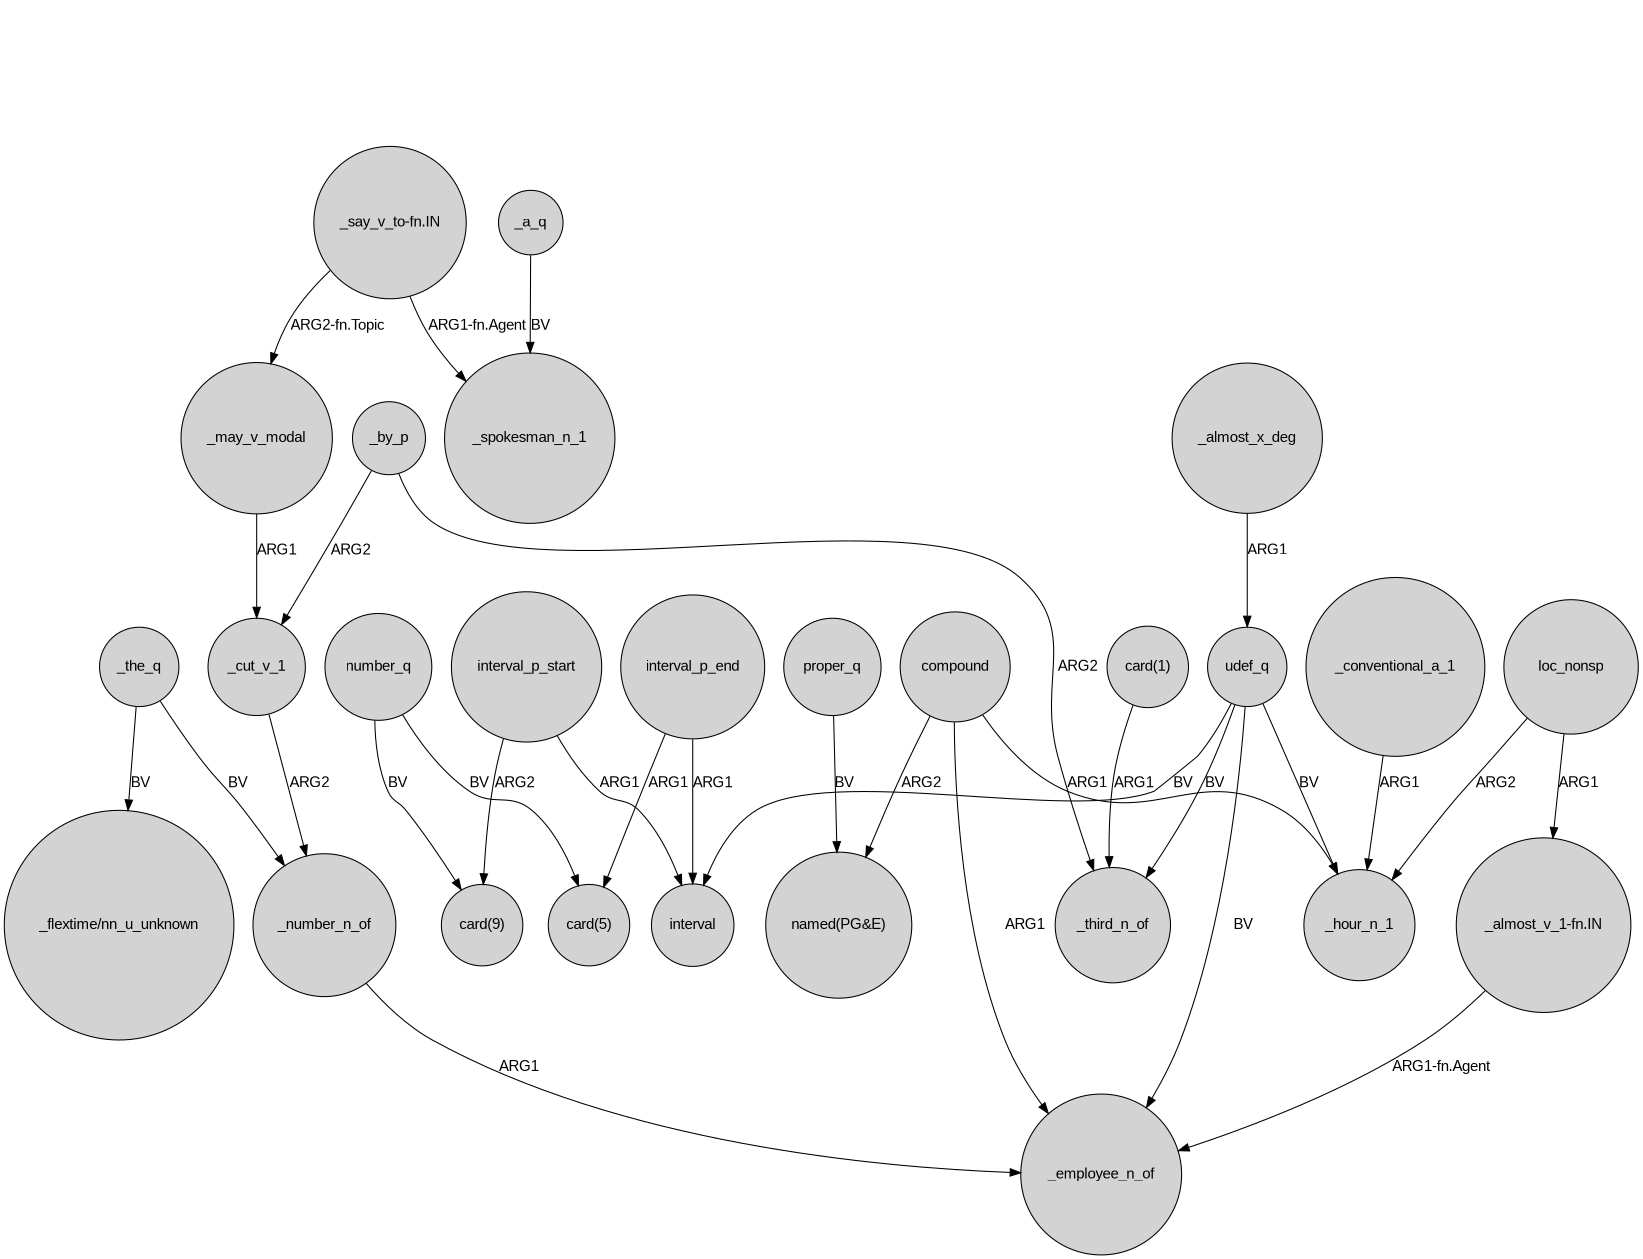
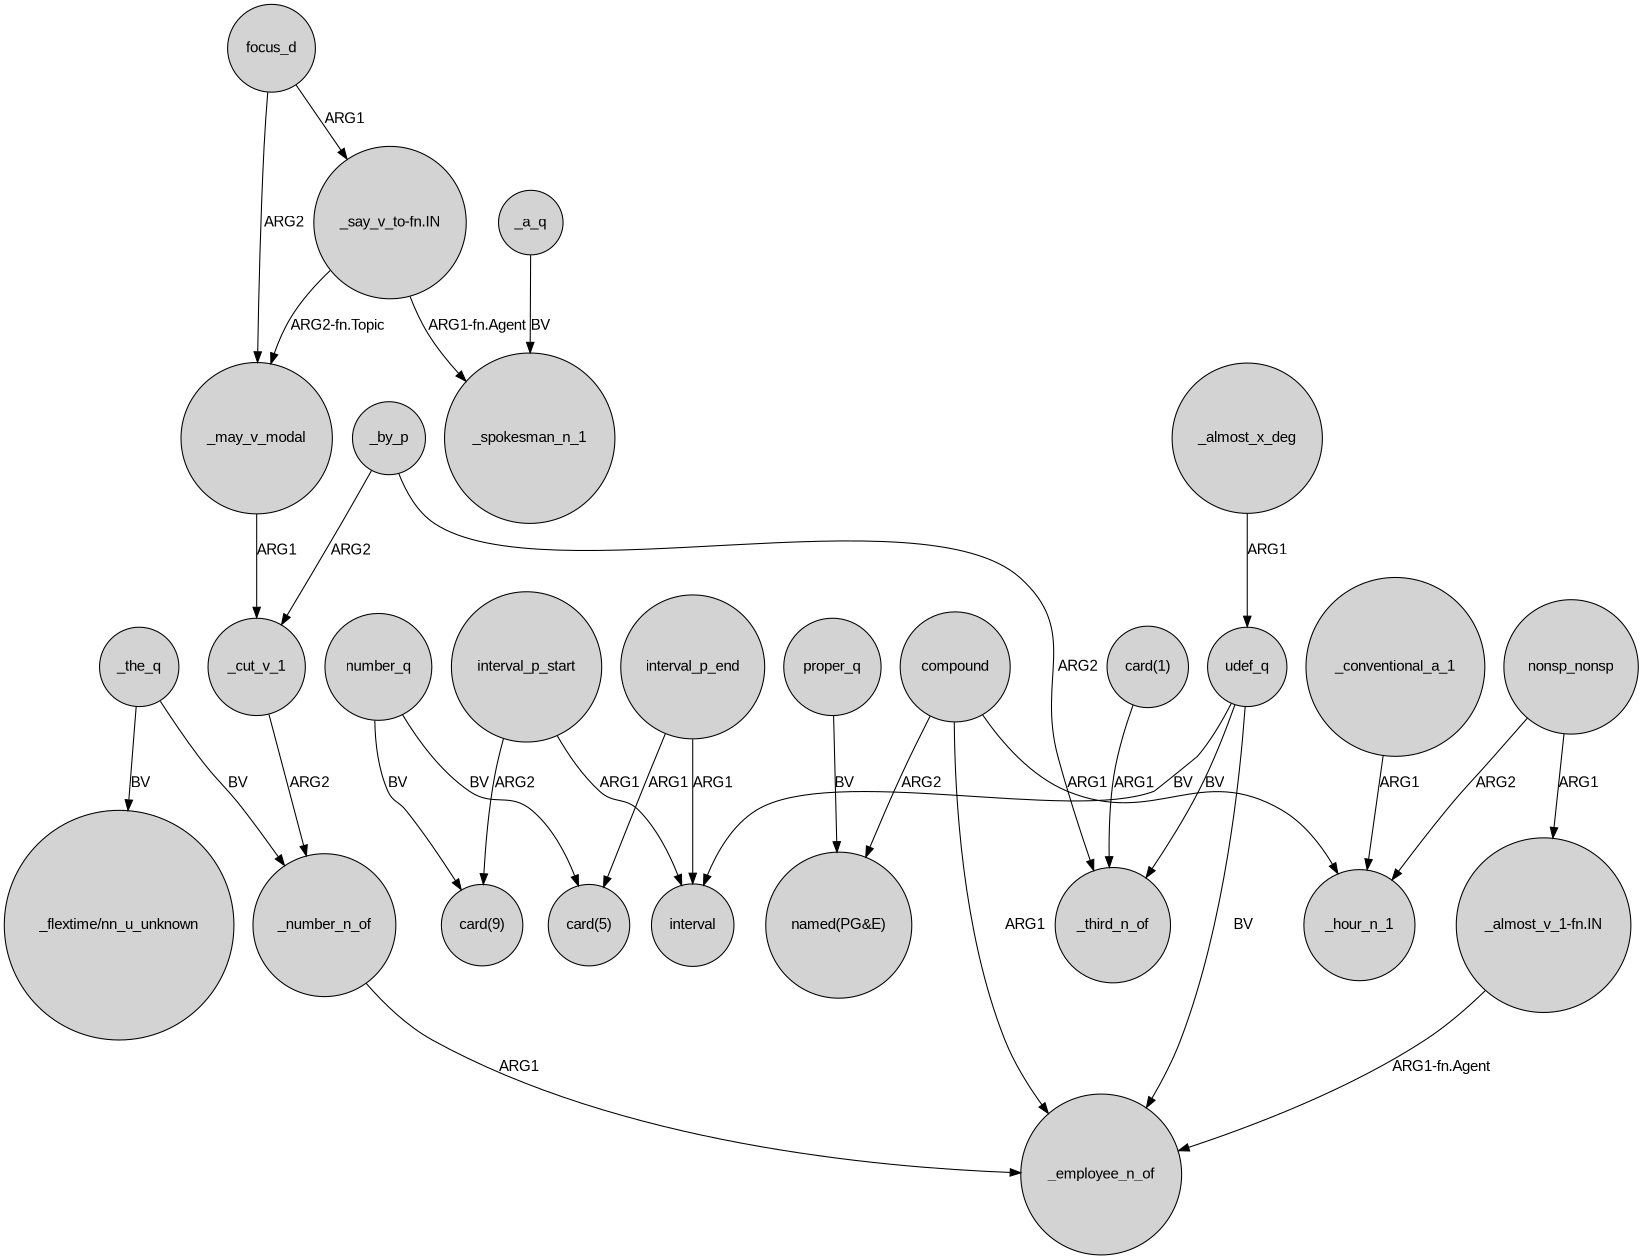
node "focus_d": added
node "loc_nonsp": label "loc_nonsp" -> "nonsp_nonsp"
edge "udef_q" -> "_hour_n_1": removed, label "BV"
